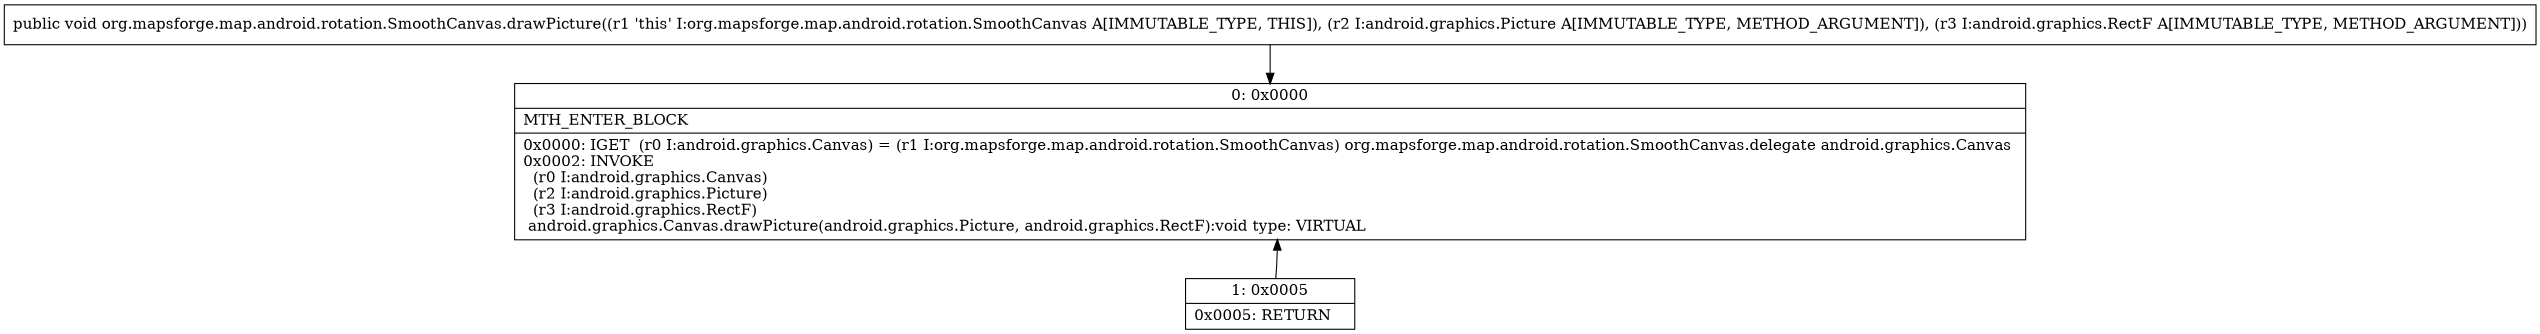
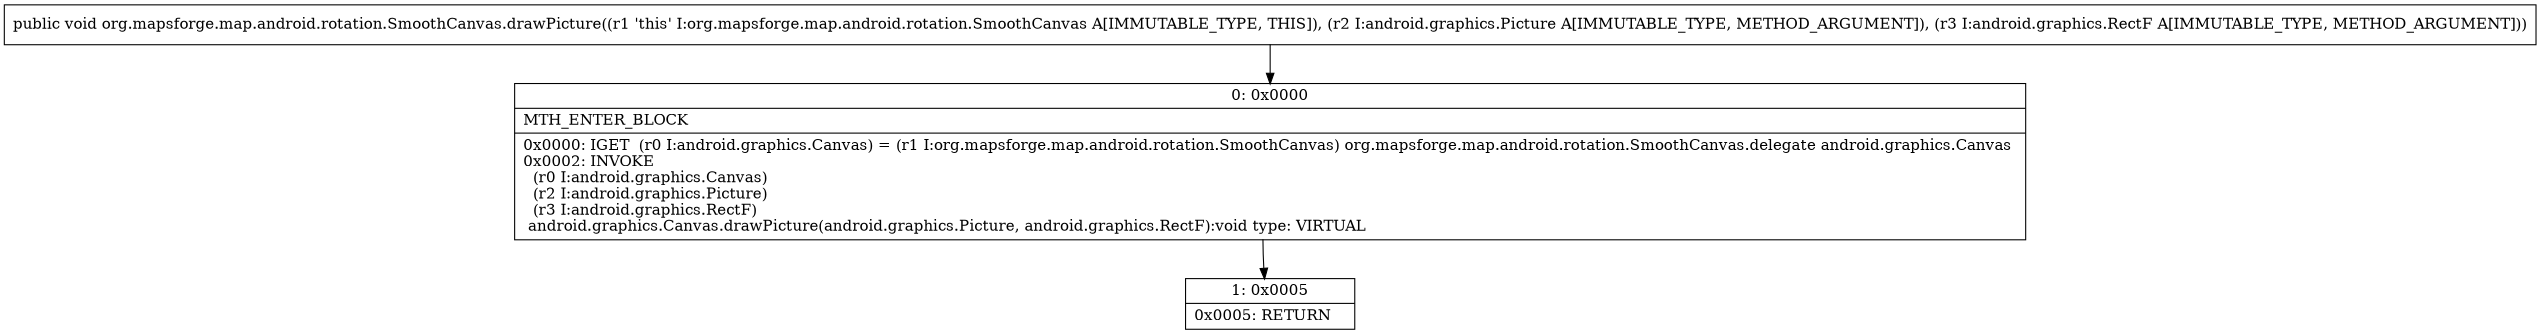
edge "1: 0x0005" -> "0: 0x0000": reversed
